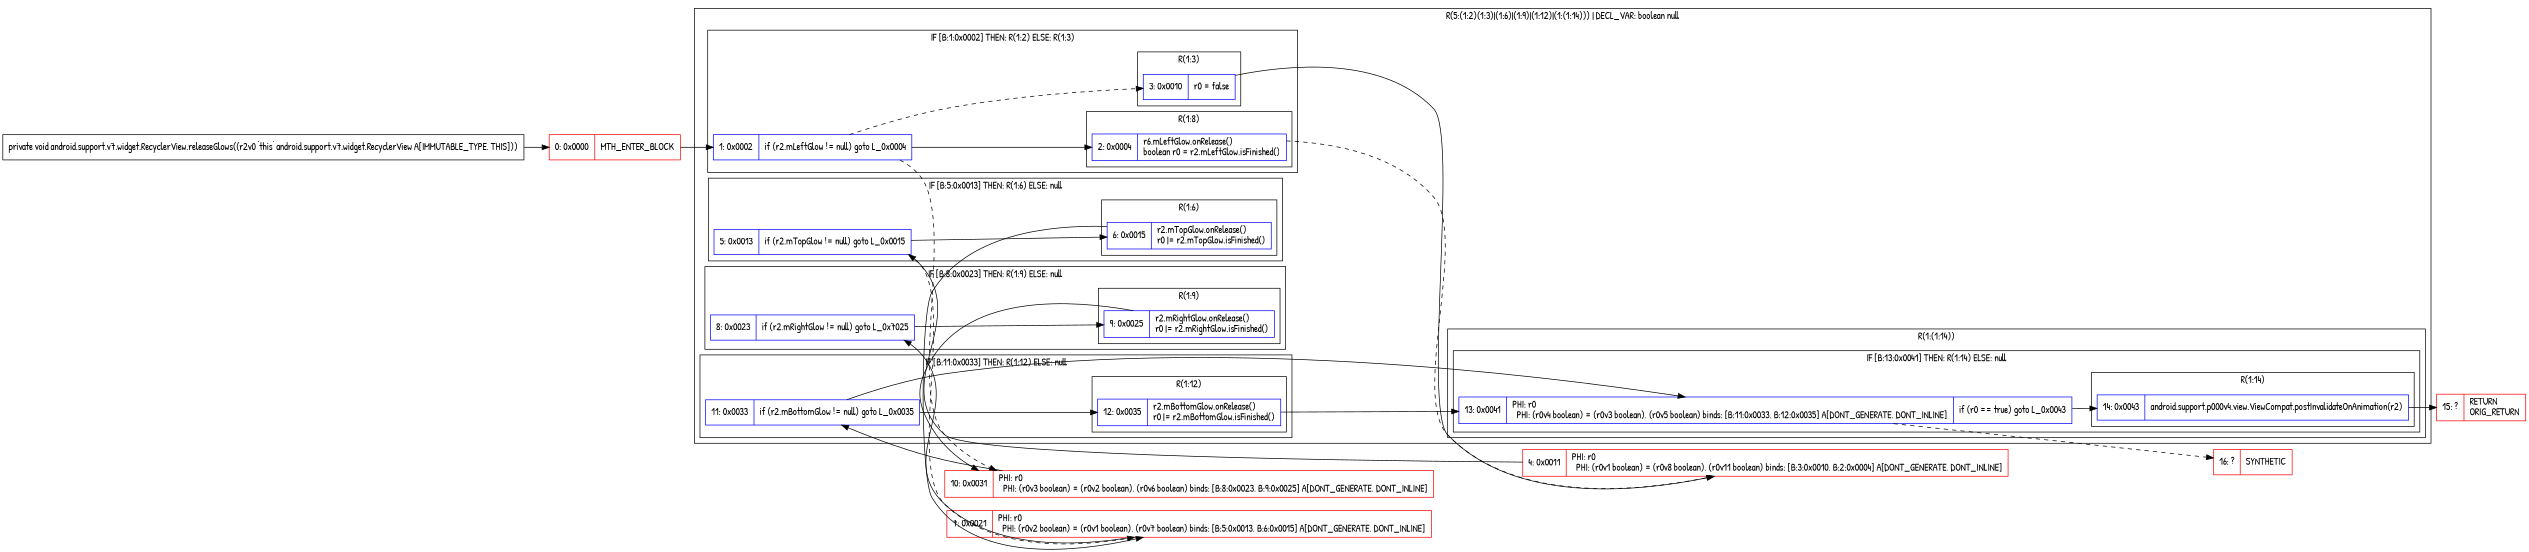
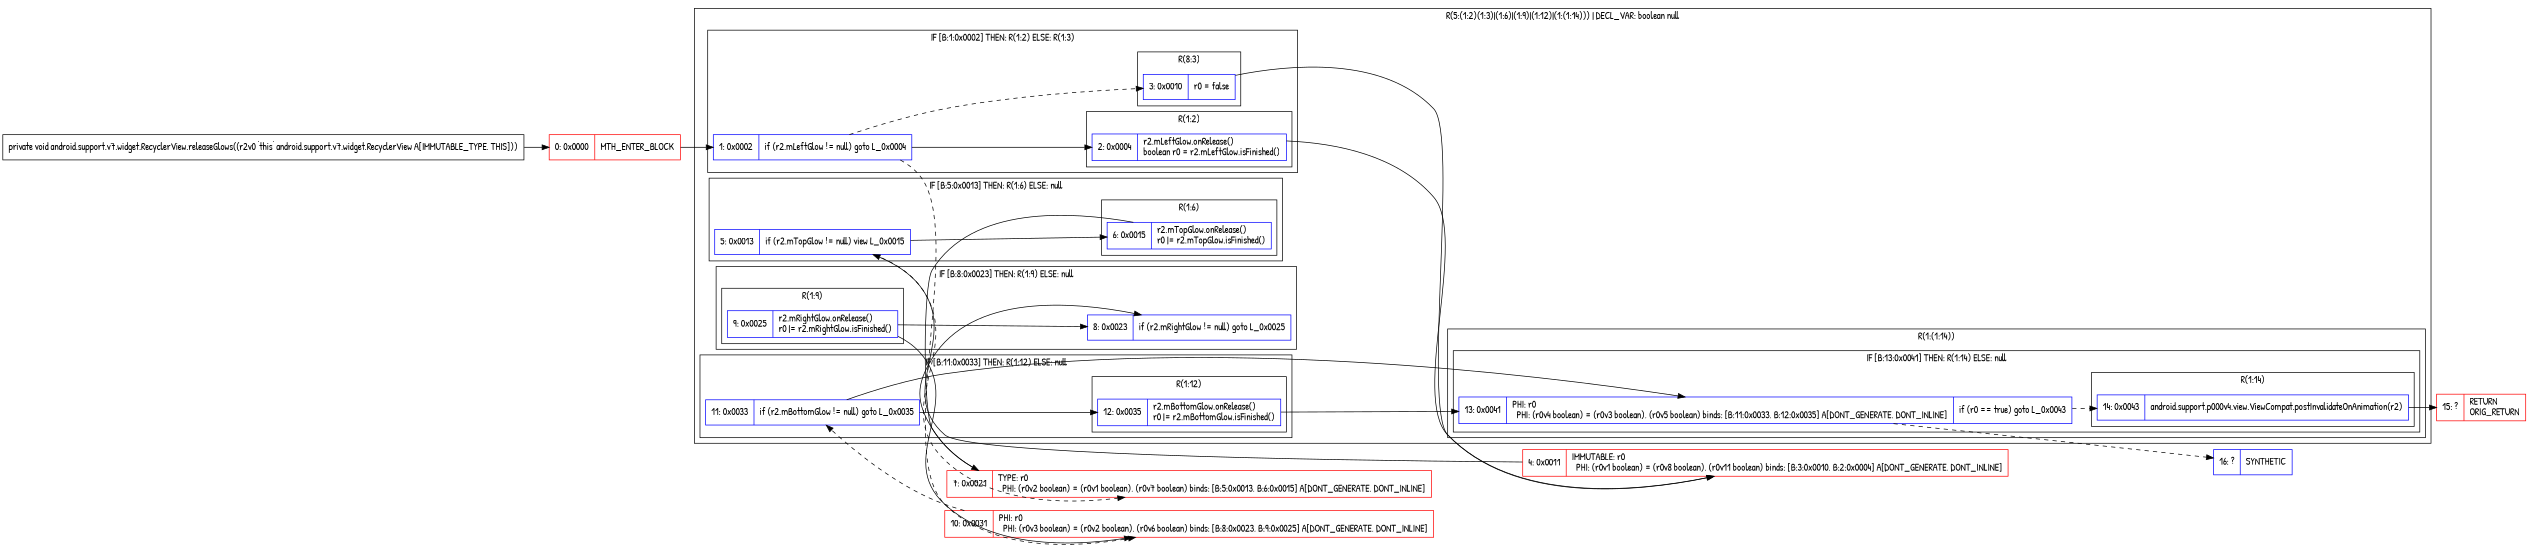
cluster "R(1:3)": label "R(1:3)" -> "R(8:3)"
cluster "R(1:8)": label "R(1:8)" -> "R(1:2)"
node "2: 0x0004": text "r6.mLeftGlow.onRelease()" -> "r2.mLeftGlow.onRelease()"
node "5: 0x0013": text "if (r2.mTopGlow != null) goto L_0x0015" -> "if (r2.mTopGlow != null) view L_0x0015"
edge "8: 0x0023" -> "9: 0x0025": reversed
node "8: 0x0023": text "if (r2.mRightGlow != null) goto L_0x7025" -> "if (r2.mRightGlow != null) goto L_0x0025"
edge "2: 0x0004" -> "4: 0x0011": style dashed -> solid
edge "13: 0x0041" -> "14: 0x0043": style solid -> dashed
edge "10: 0x0031" -> "11: 0x0033": style solid -> dashed
node "4: 0x0011": text "PHI: r0" -> "IMMUTABLE: r0"
node "16: ?": color red -> blue
node "7: 0x0021": text "PHI: r0" -> "TYPE: r0"
